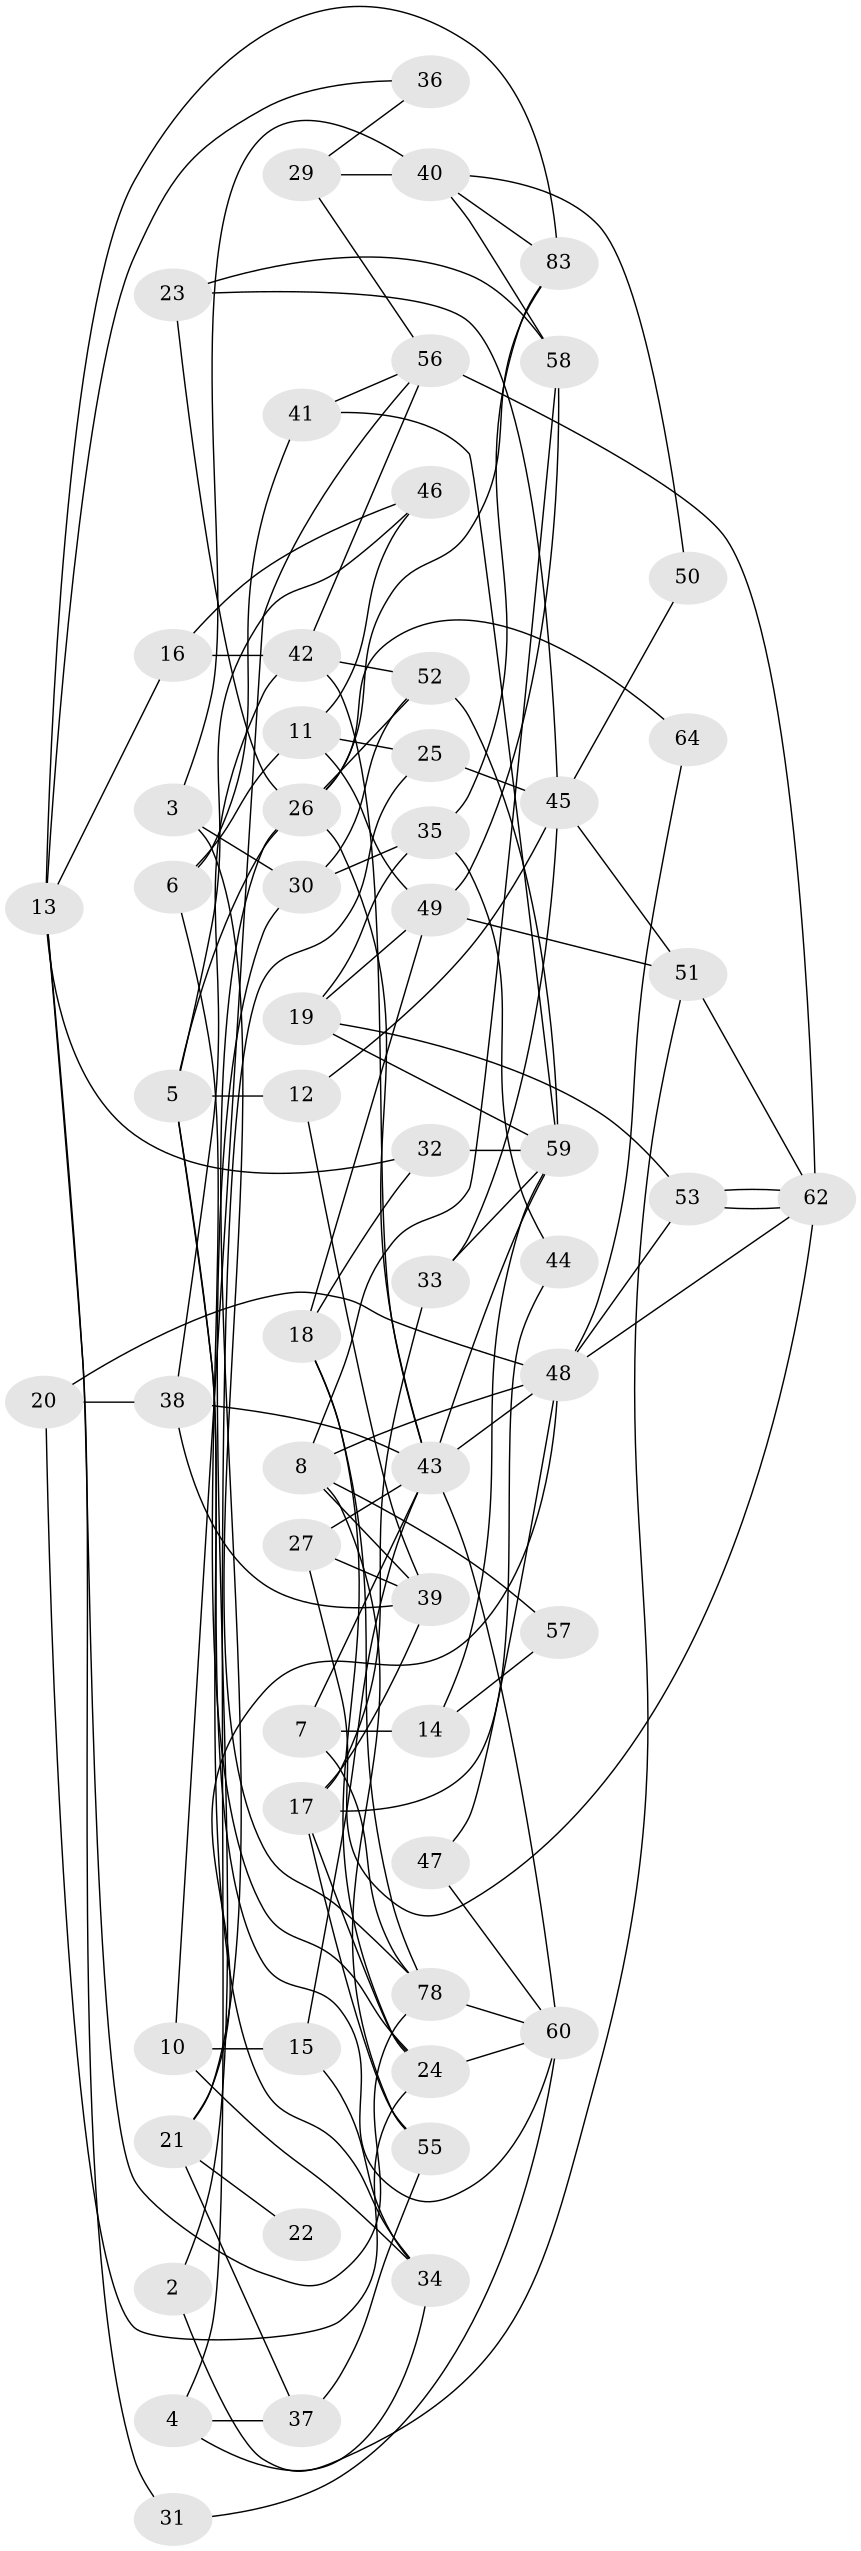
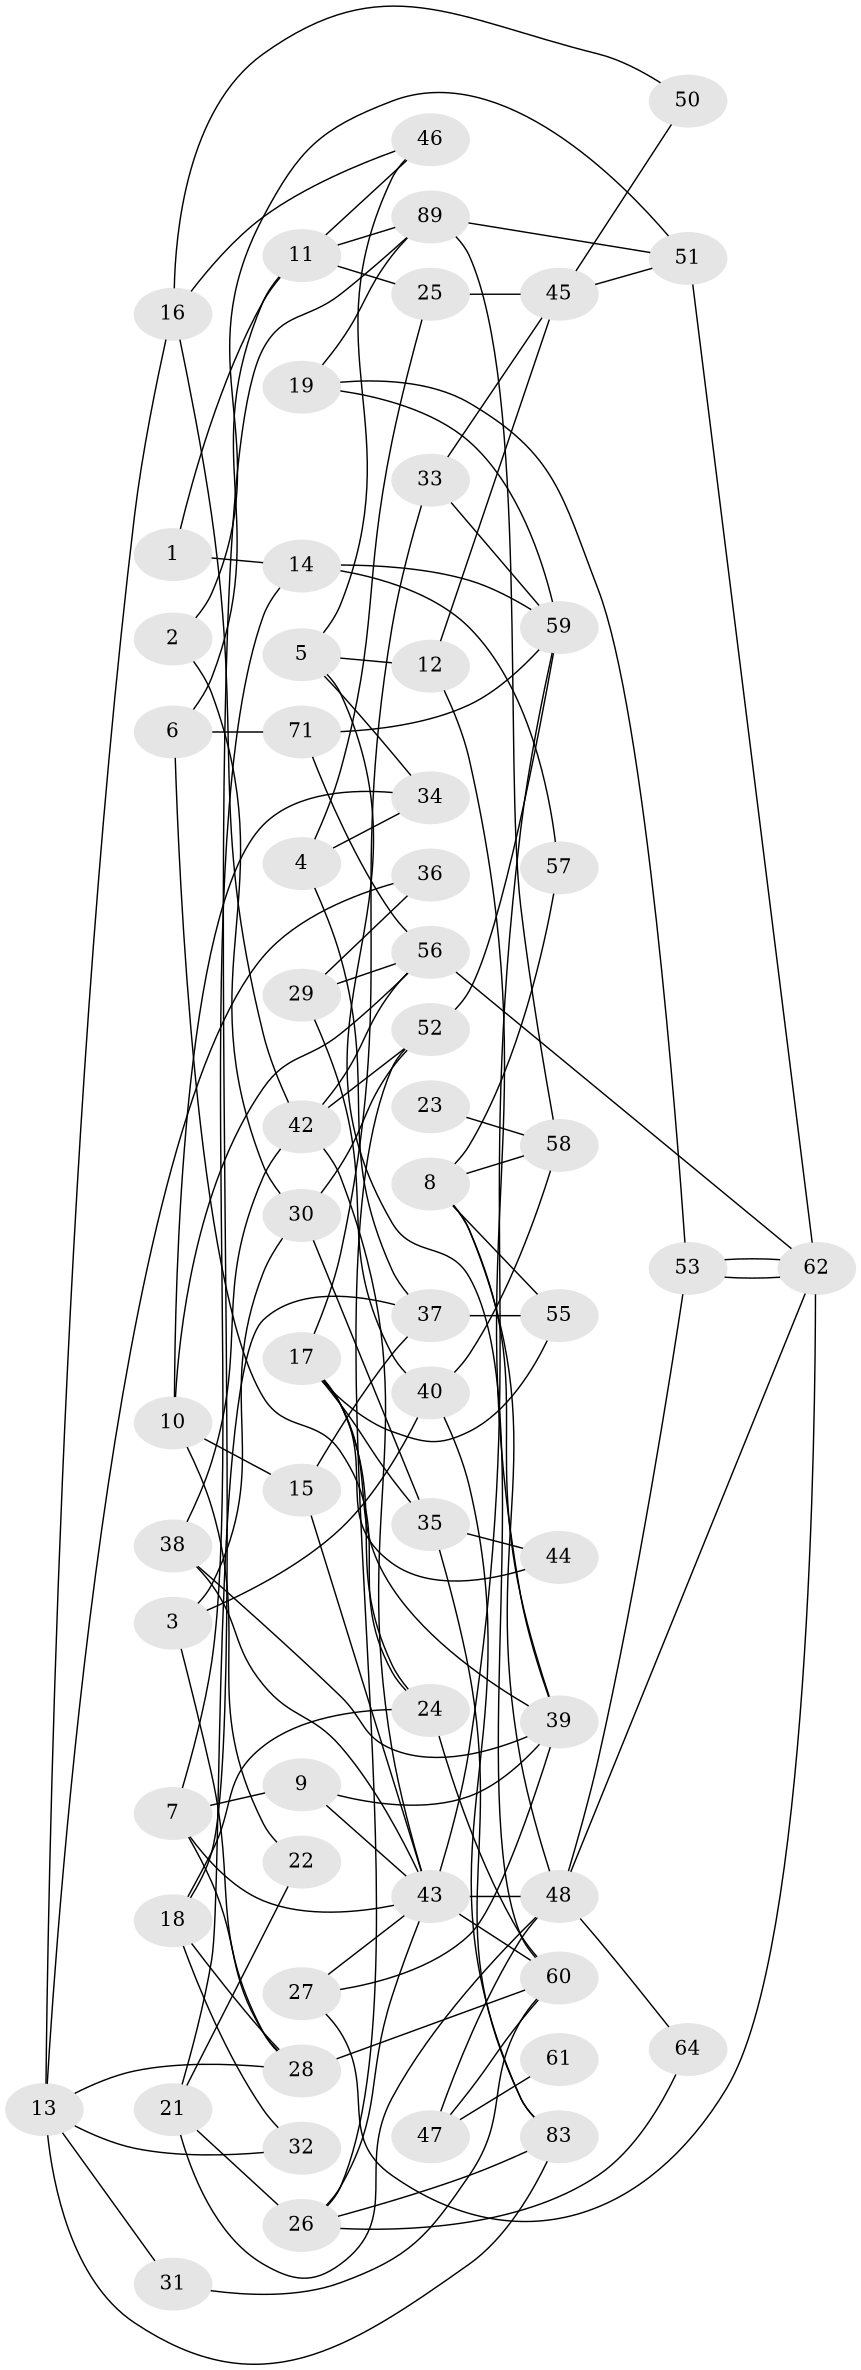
edge "40" -- "50": now "16" -- "50"
node "41": label "41" -> "71"
edge "23" -- "45": removed
edge "23" -- "26": removed
node "1": added
edge "26" -- "5": removed
node "49": label "49" -> "89"
edge "35" -- "19": now "35" -- "17"
edge "32" -- "59": removed
node "20": removed
edge "10" -- "22": added
node "9": added
node "78": label "78" -> "28"
node "61": added
edge "15" -- "34": now "15" -- "37"
